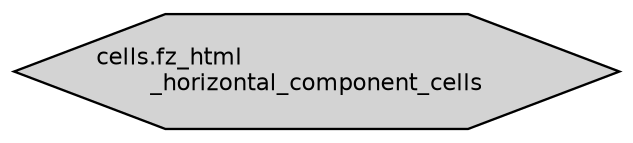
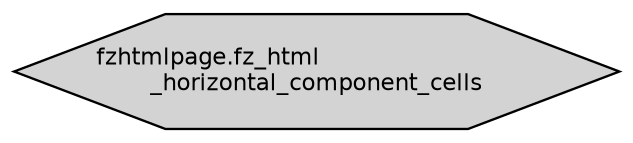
node "cells.fz_html _horizontal_component_cells": label "cells.fz_html _horizontal_component_cells" -> "fzhtmlpage.fz_html _horizontal_component_cells"
